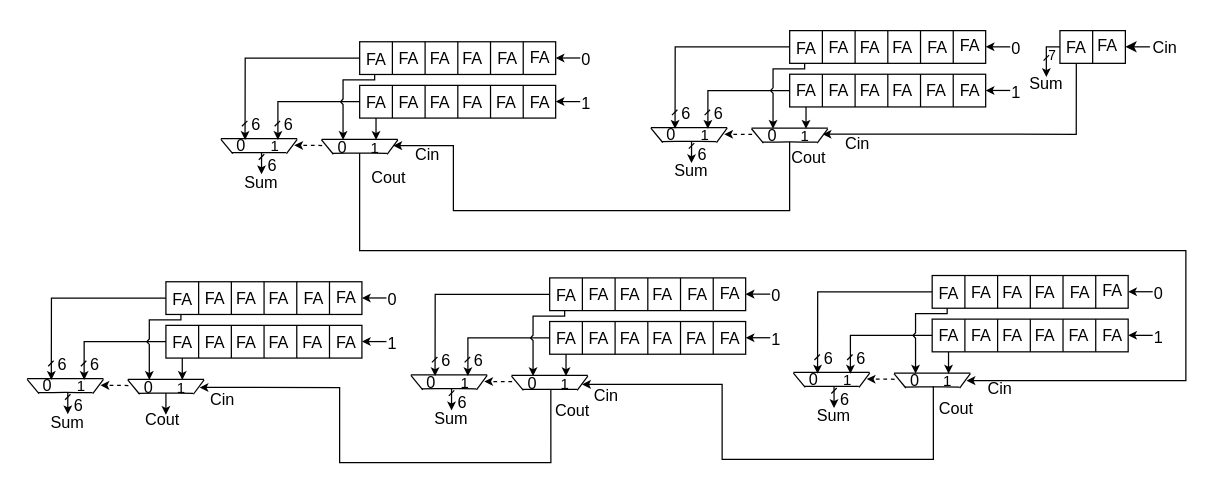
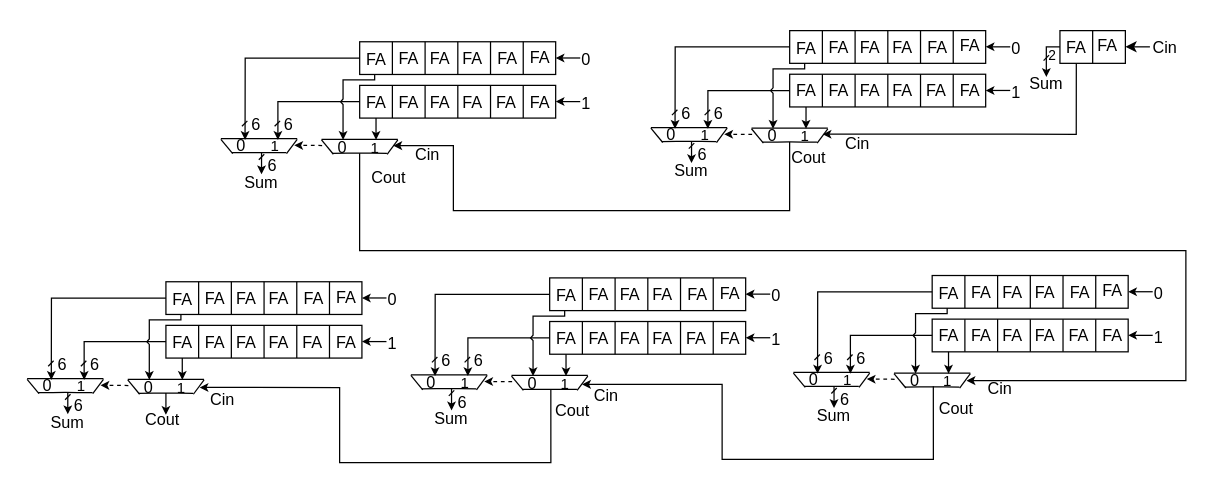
node "7": label "7" -> "2"
